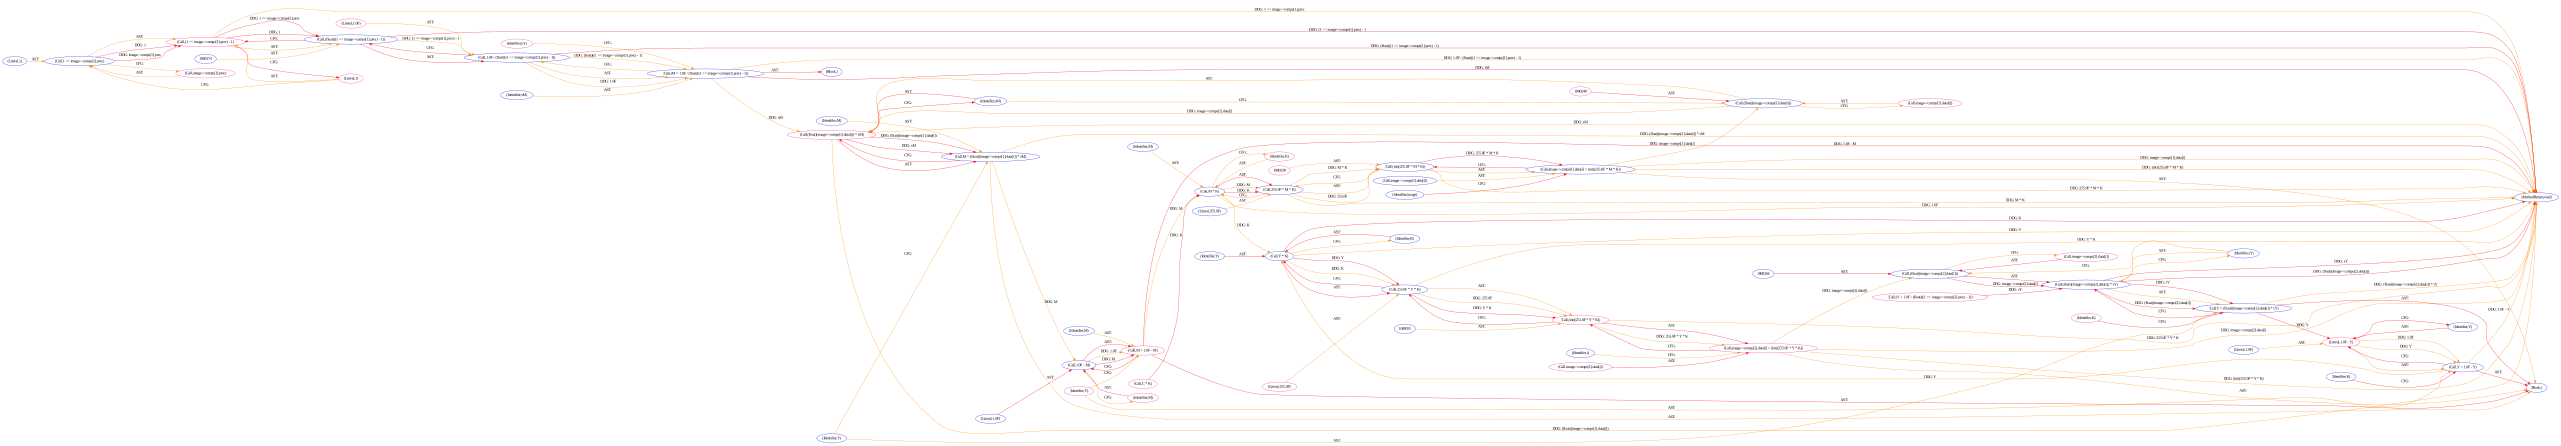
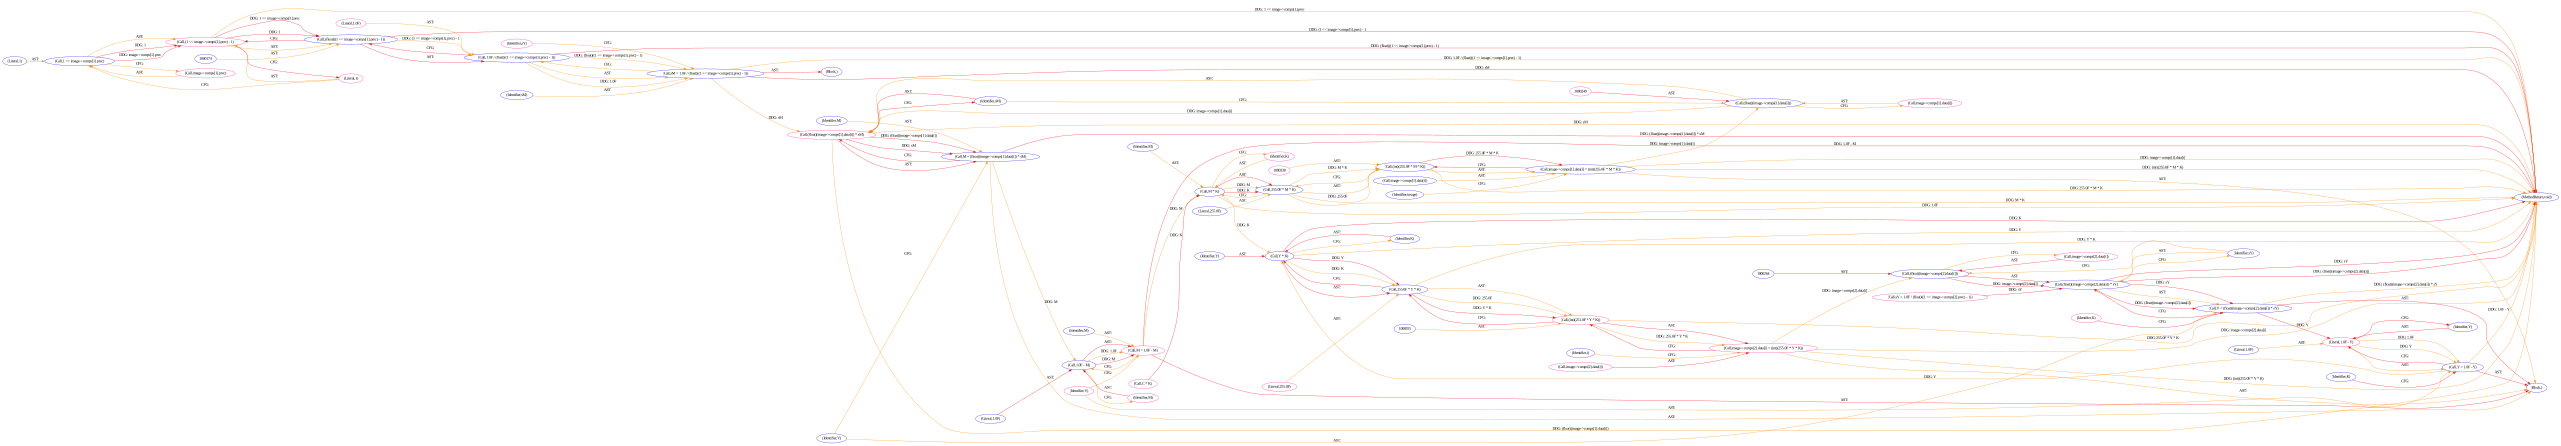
edge "(Call,M = (float)(image->comps[1].data[i]) * sM)" -> "(MethodReturn,void)": color darkorange -> red
edge "(Identifier,image)" -> "(Call,image->comps[1].data[i] = (int)(255.0F * M * K))": color red -> darkorange
edge "(Call,M = 1.0F - M)" -> "(Call,1.0F - M)": color red -> darkorange
